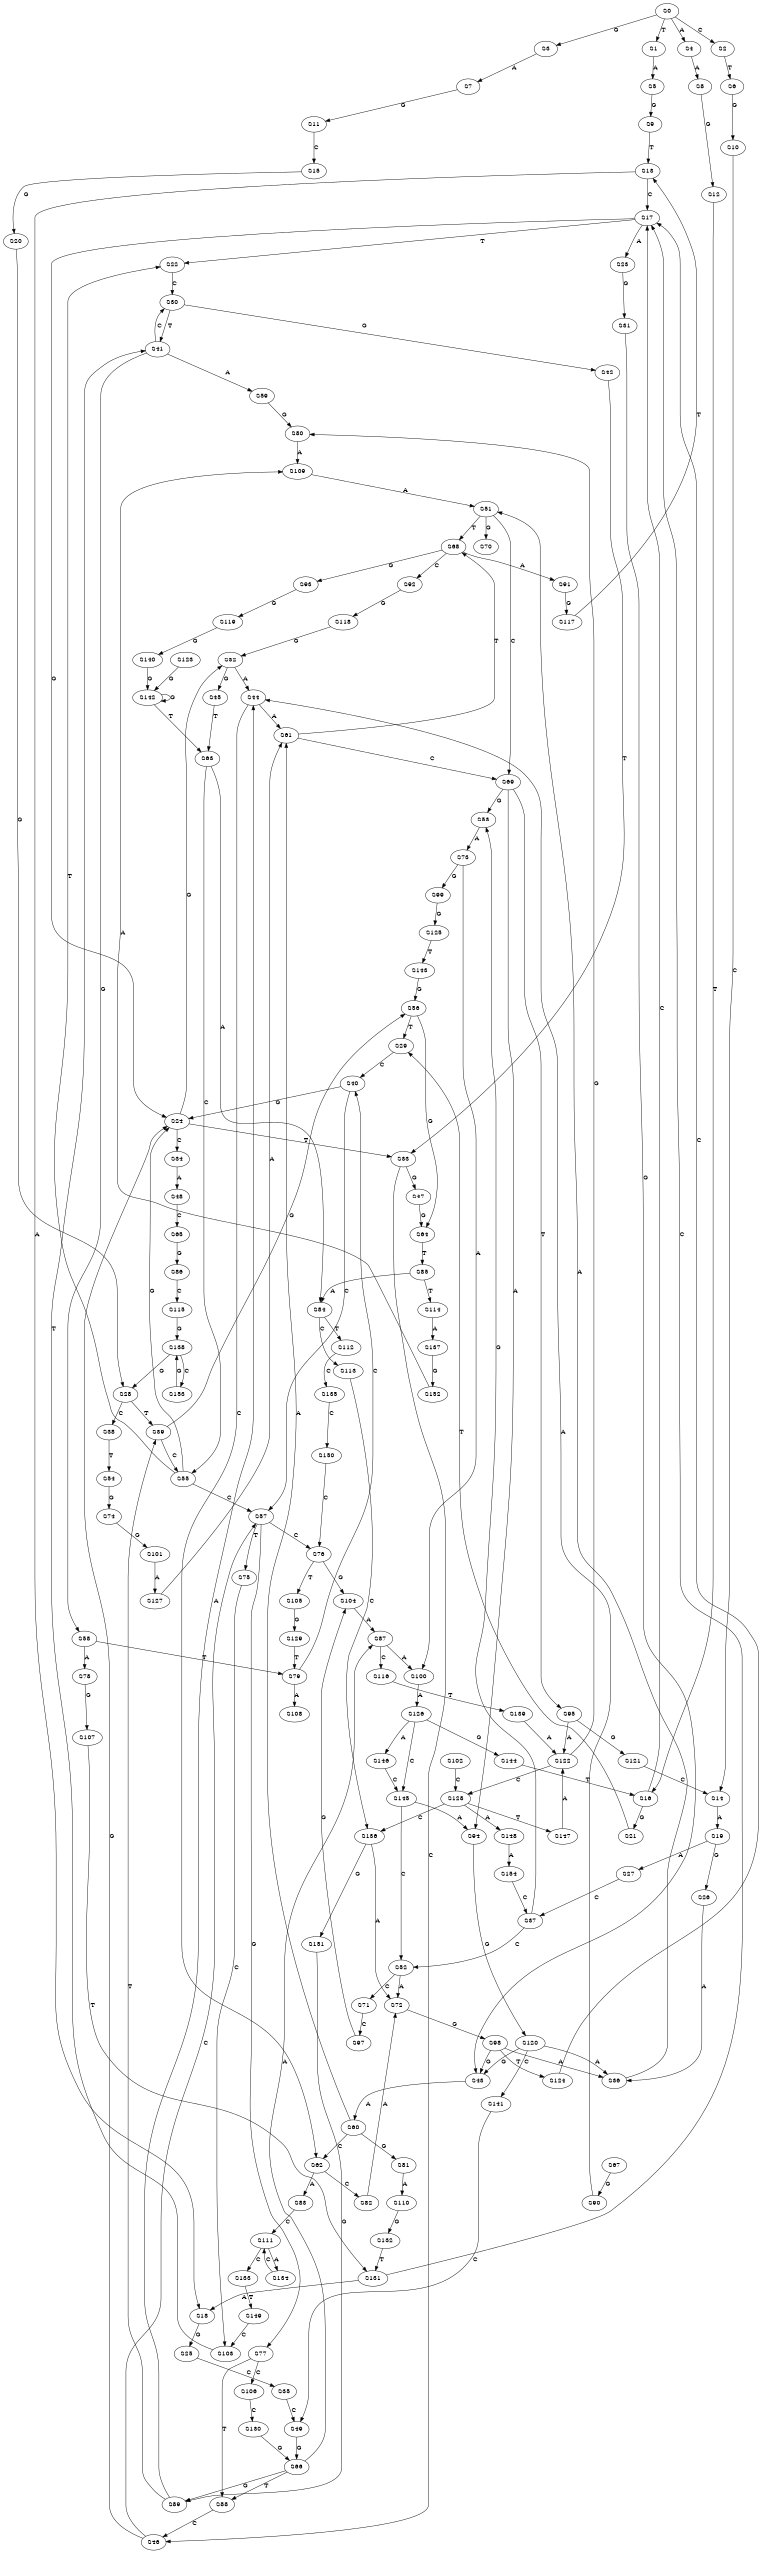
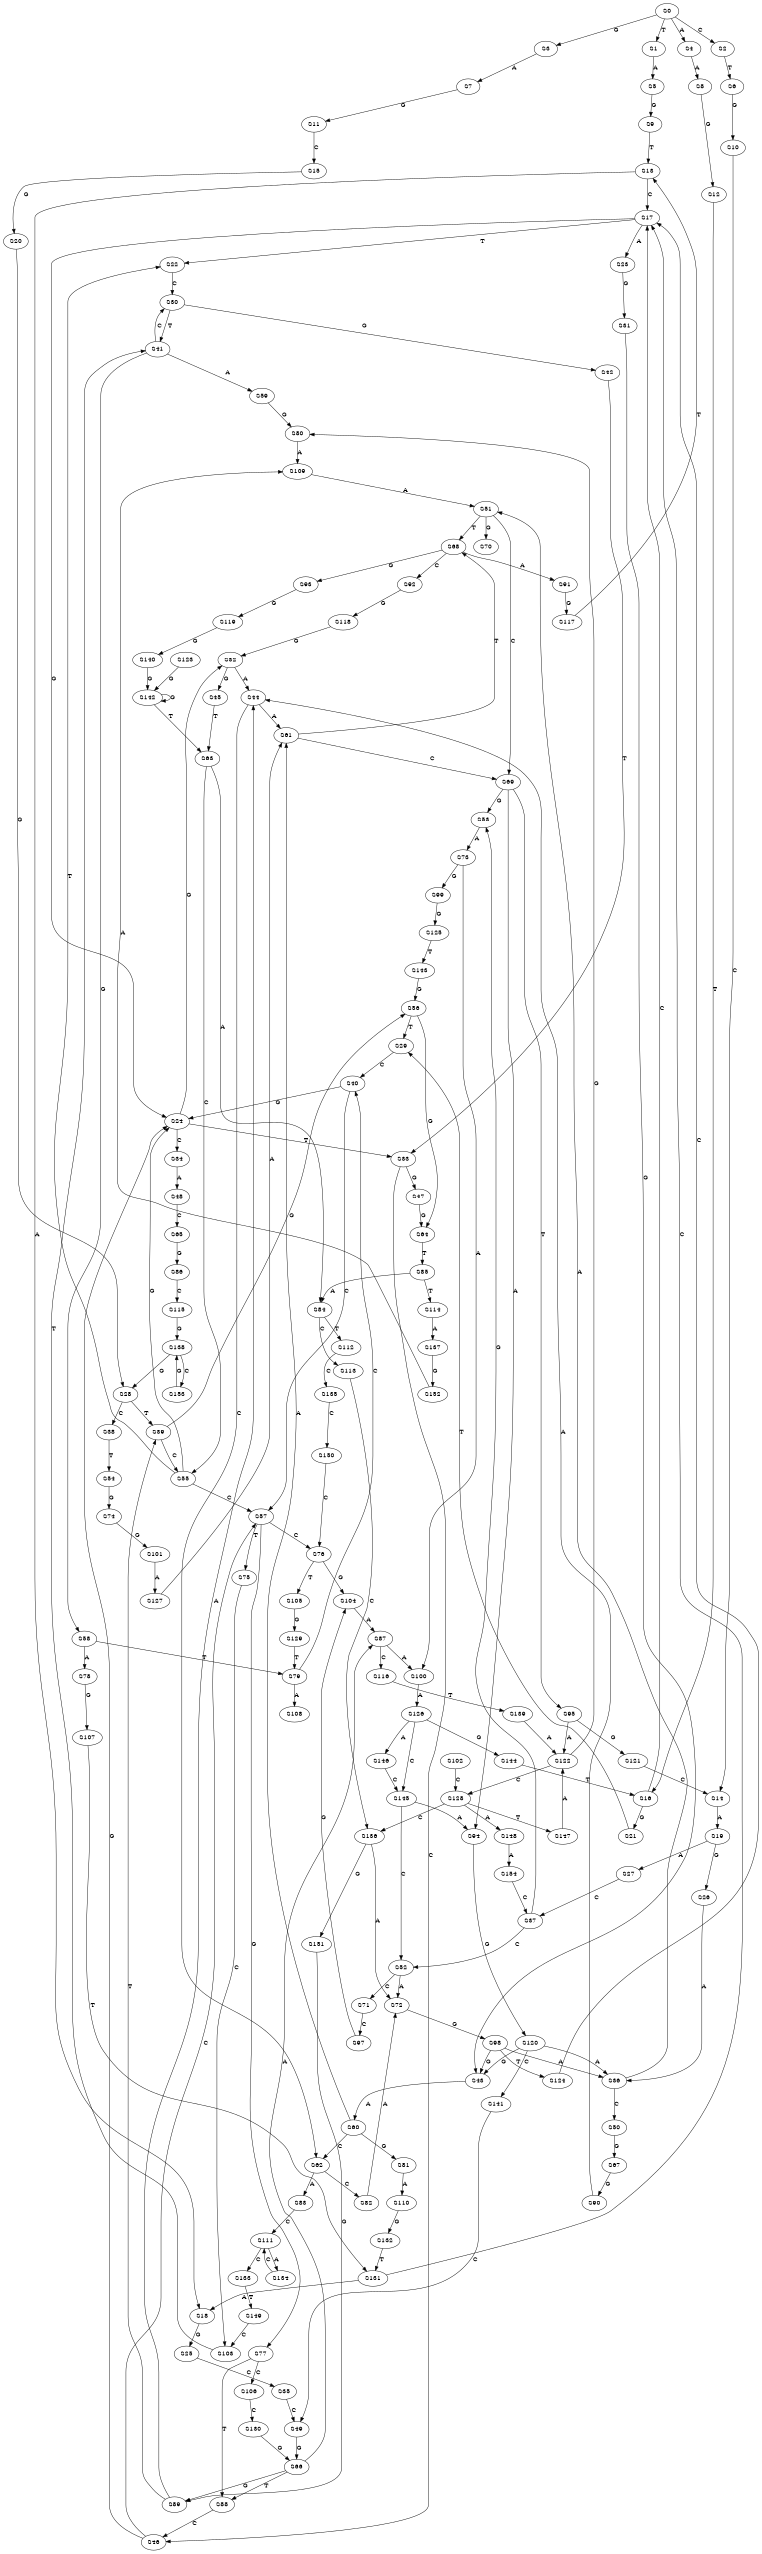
node "S50": added
